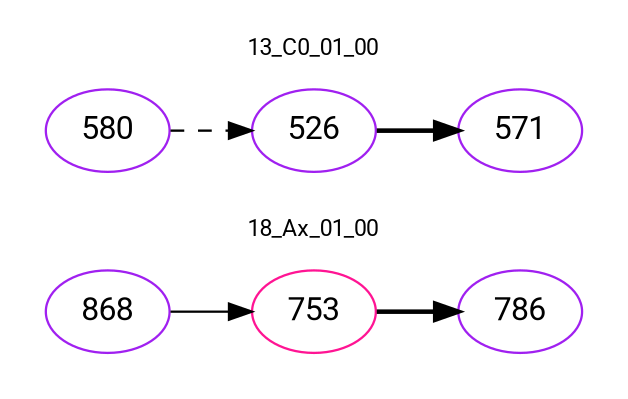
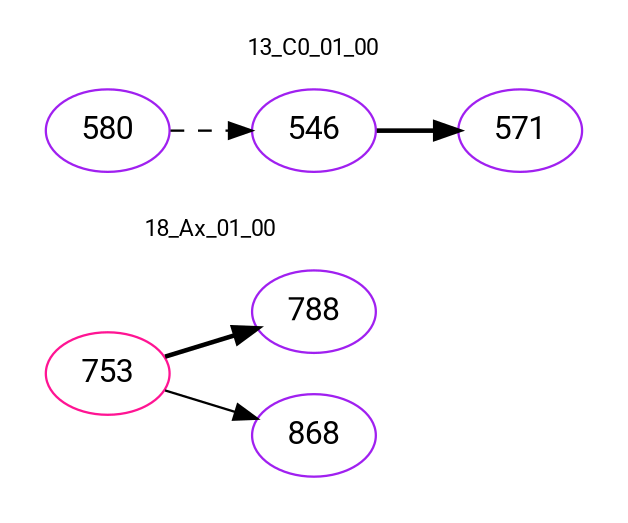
node "526": label "526" -> "546"
edge "868" -> "753": reversed
node "786": label "786" -> "788"
